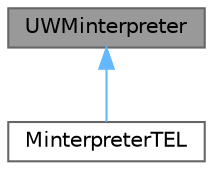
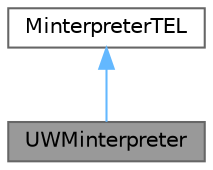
edge "MinterpreterTEL" -> "UWMinterpreter": reversed
